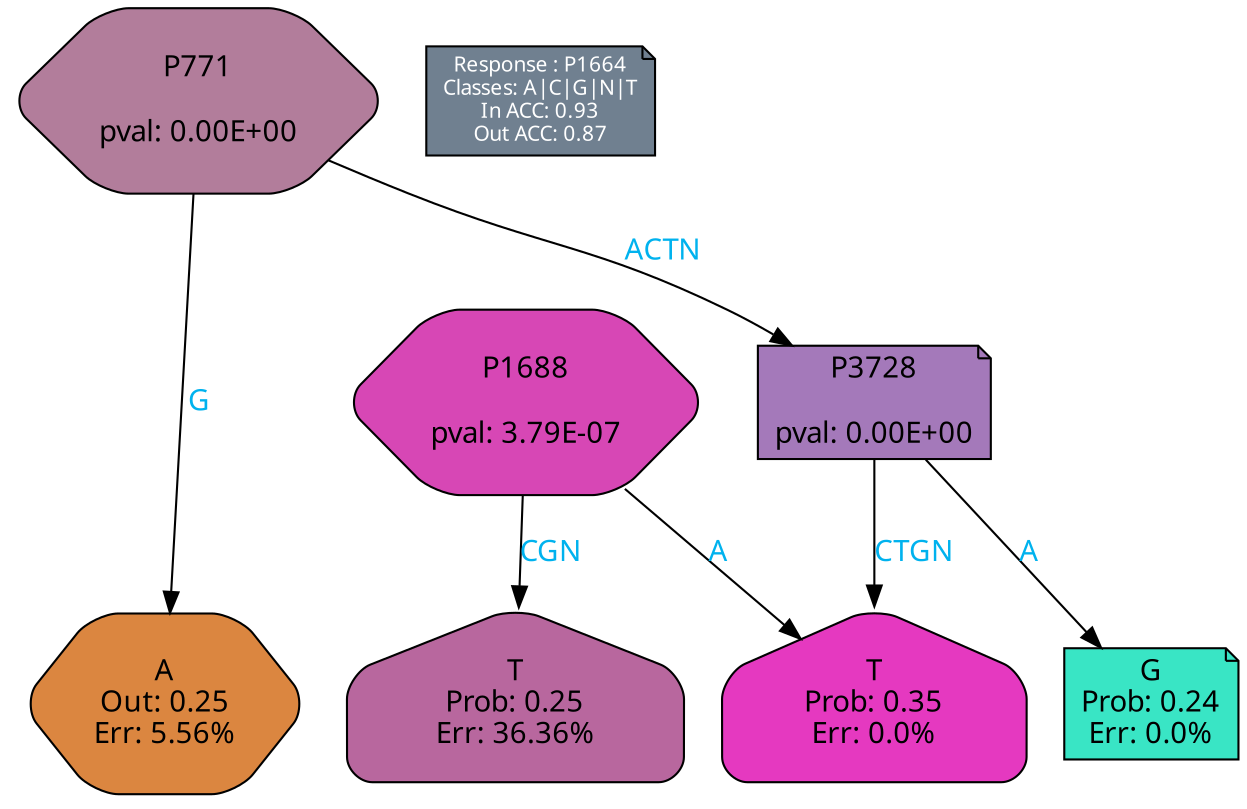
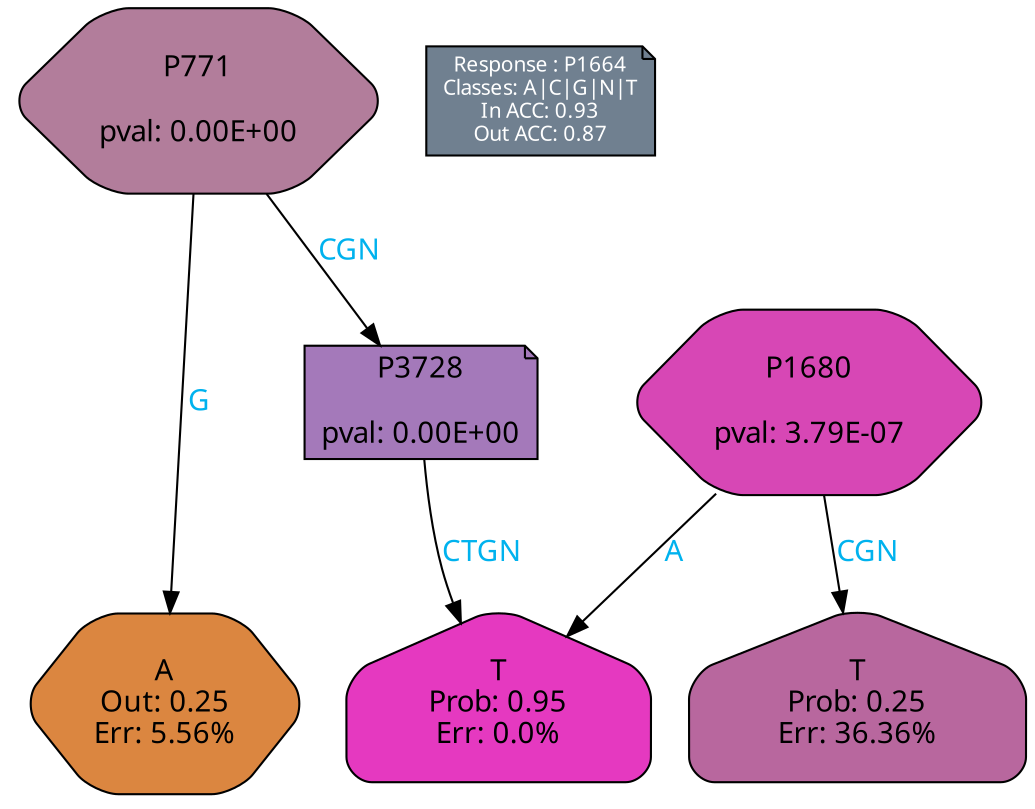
edge "P771 pval: 0.00E+00" -> "P3728 pval: 0.00E+00": label "ACTN" -> "CGN"
node "P1688 pval: 3.79E-07": label "P1688 pval: 3.79E-07" -> "P1680 pval: 3.79E-07"
node "T Prob: 0.35 Err: 0.0%": label "T Prob: 0.35 Err: 0.0%" -> "T Prob: 0.95 Err: 0.0%"
node "G Prob: 0.24 Err: 0.0%": removed
